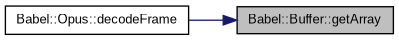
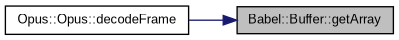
node "Babel::Opus::decodeFrame": label "Babel::Opus::decodeFrame" -> "Opus::Opus::decodeFrame"
